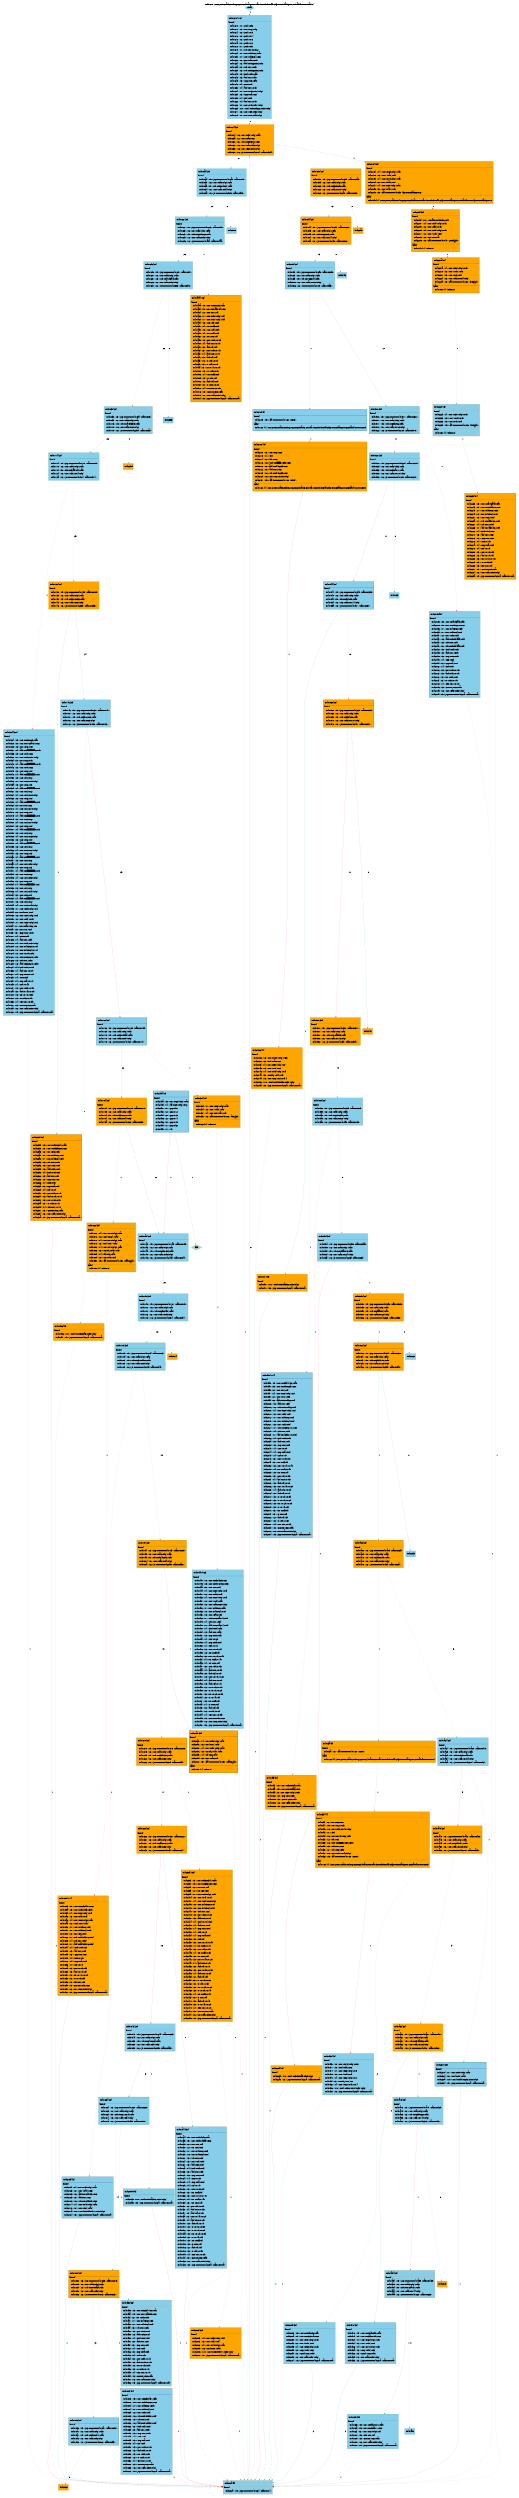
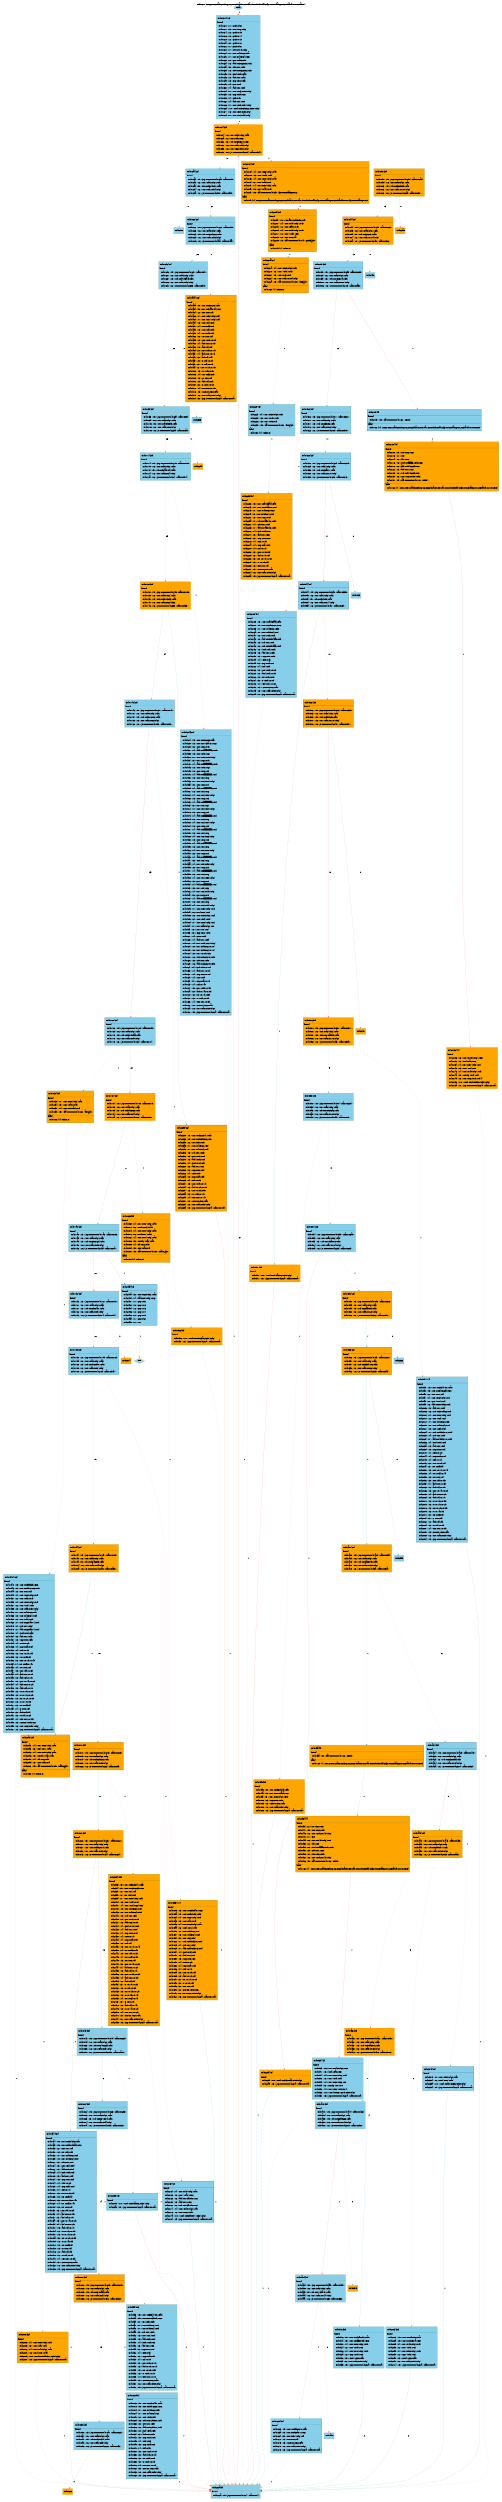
edge "0x40248a [18]" -> "0x4017a0 [28]": reversed
